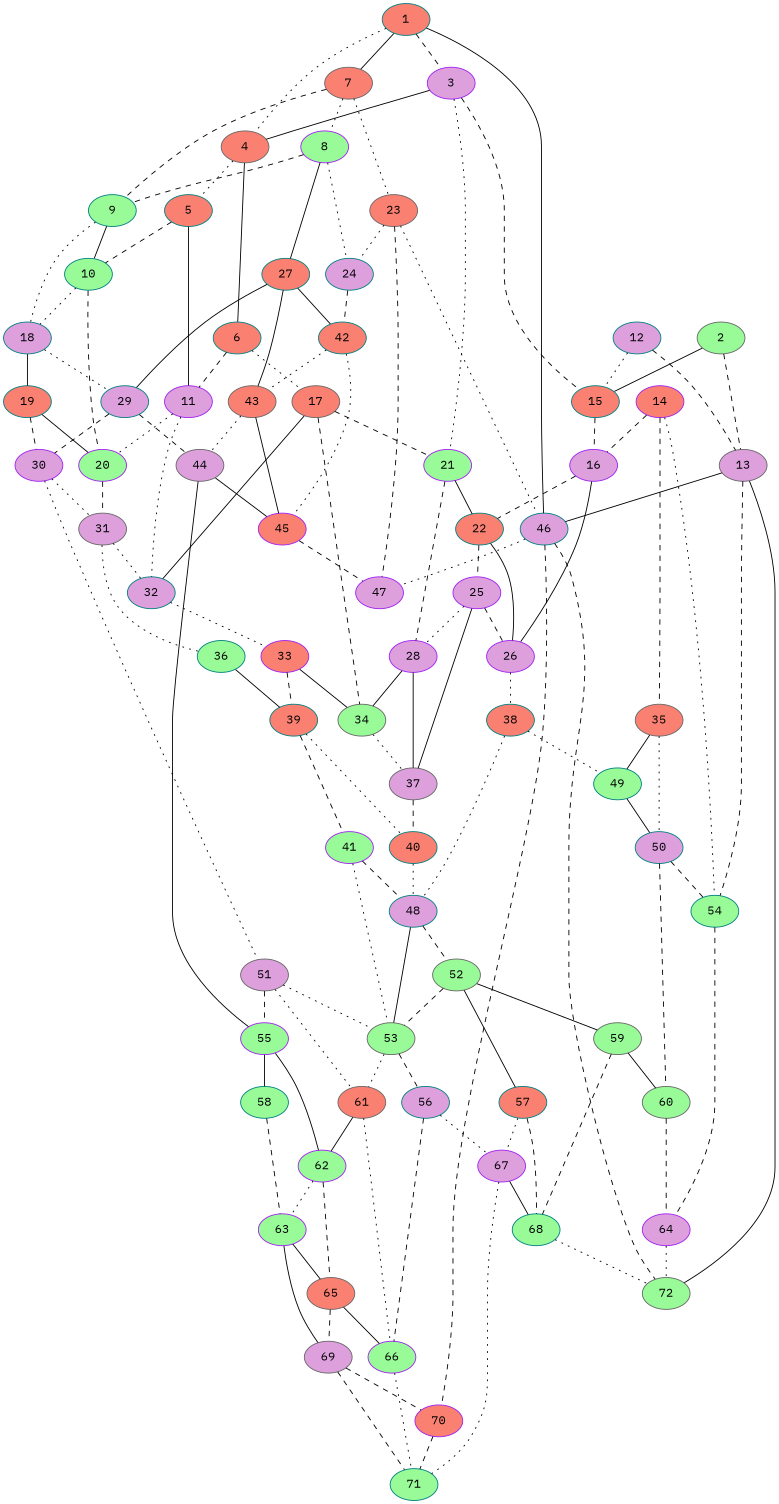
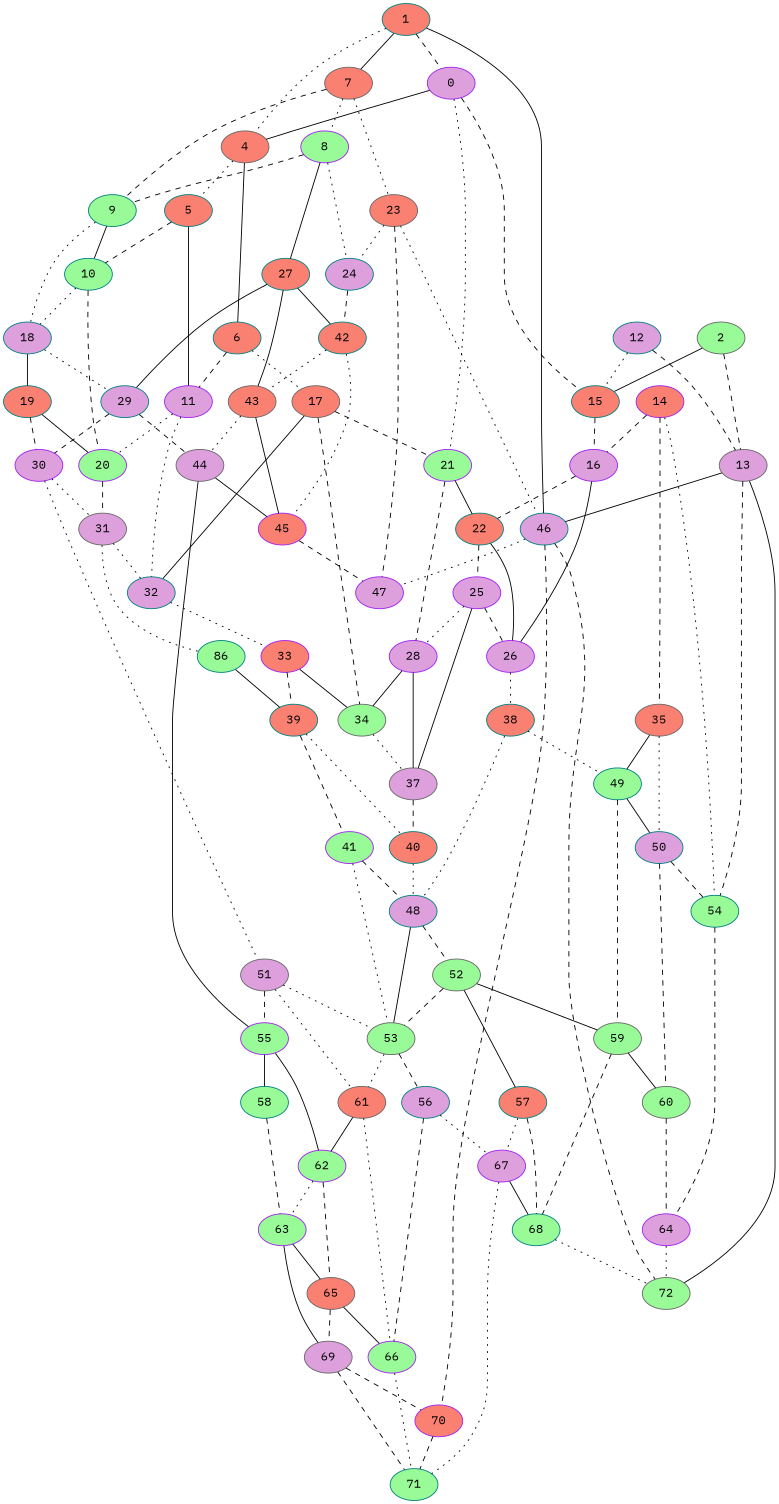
node "3": label "3" -> "0"
node "36": label "36" -> "86"
edge "49" -- "59": added
